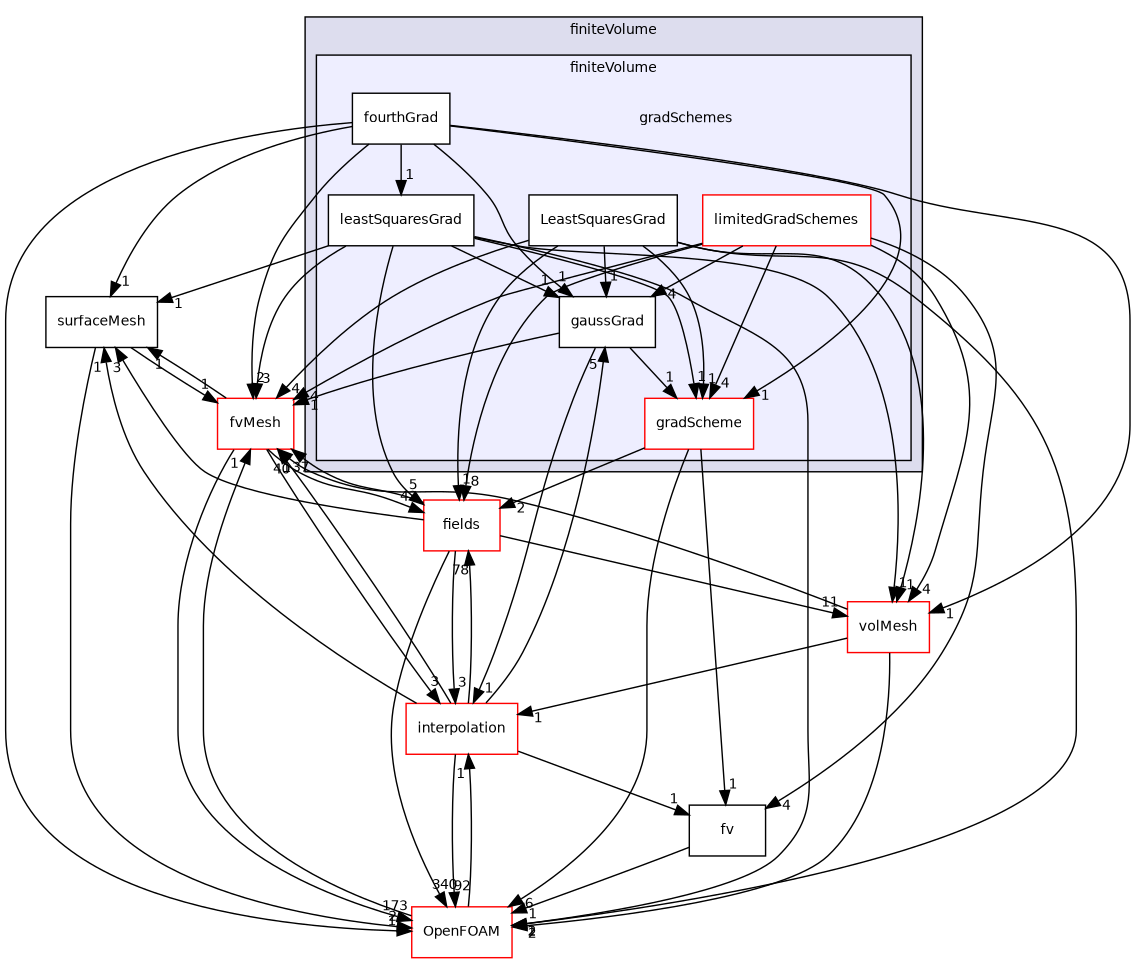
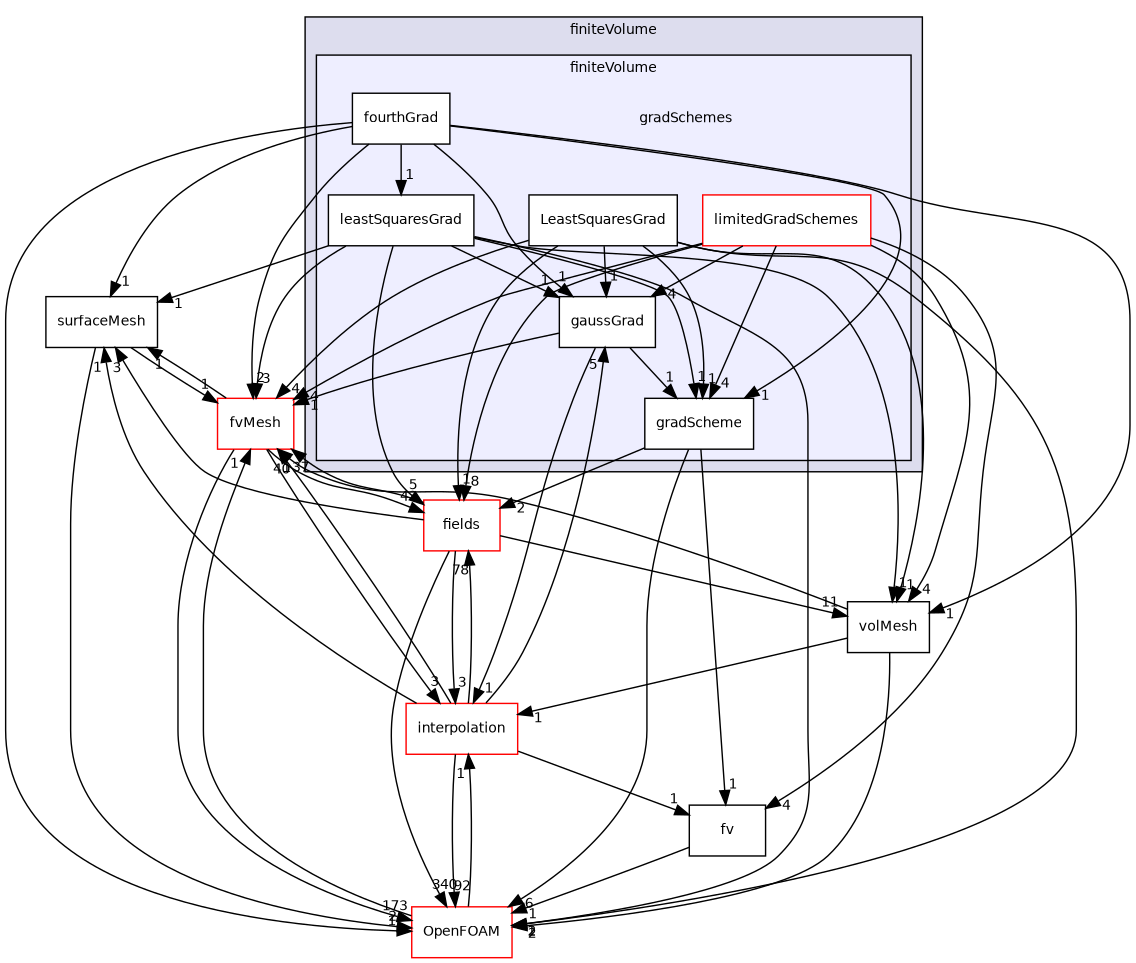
node "gradScheme": color red -> black
node "volMesh": color red -> black
